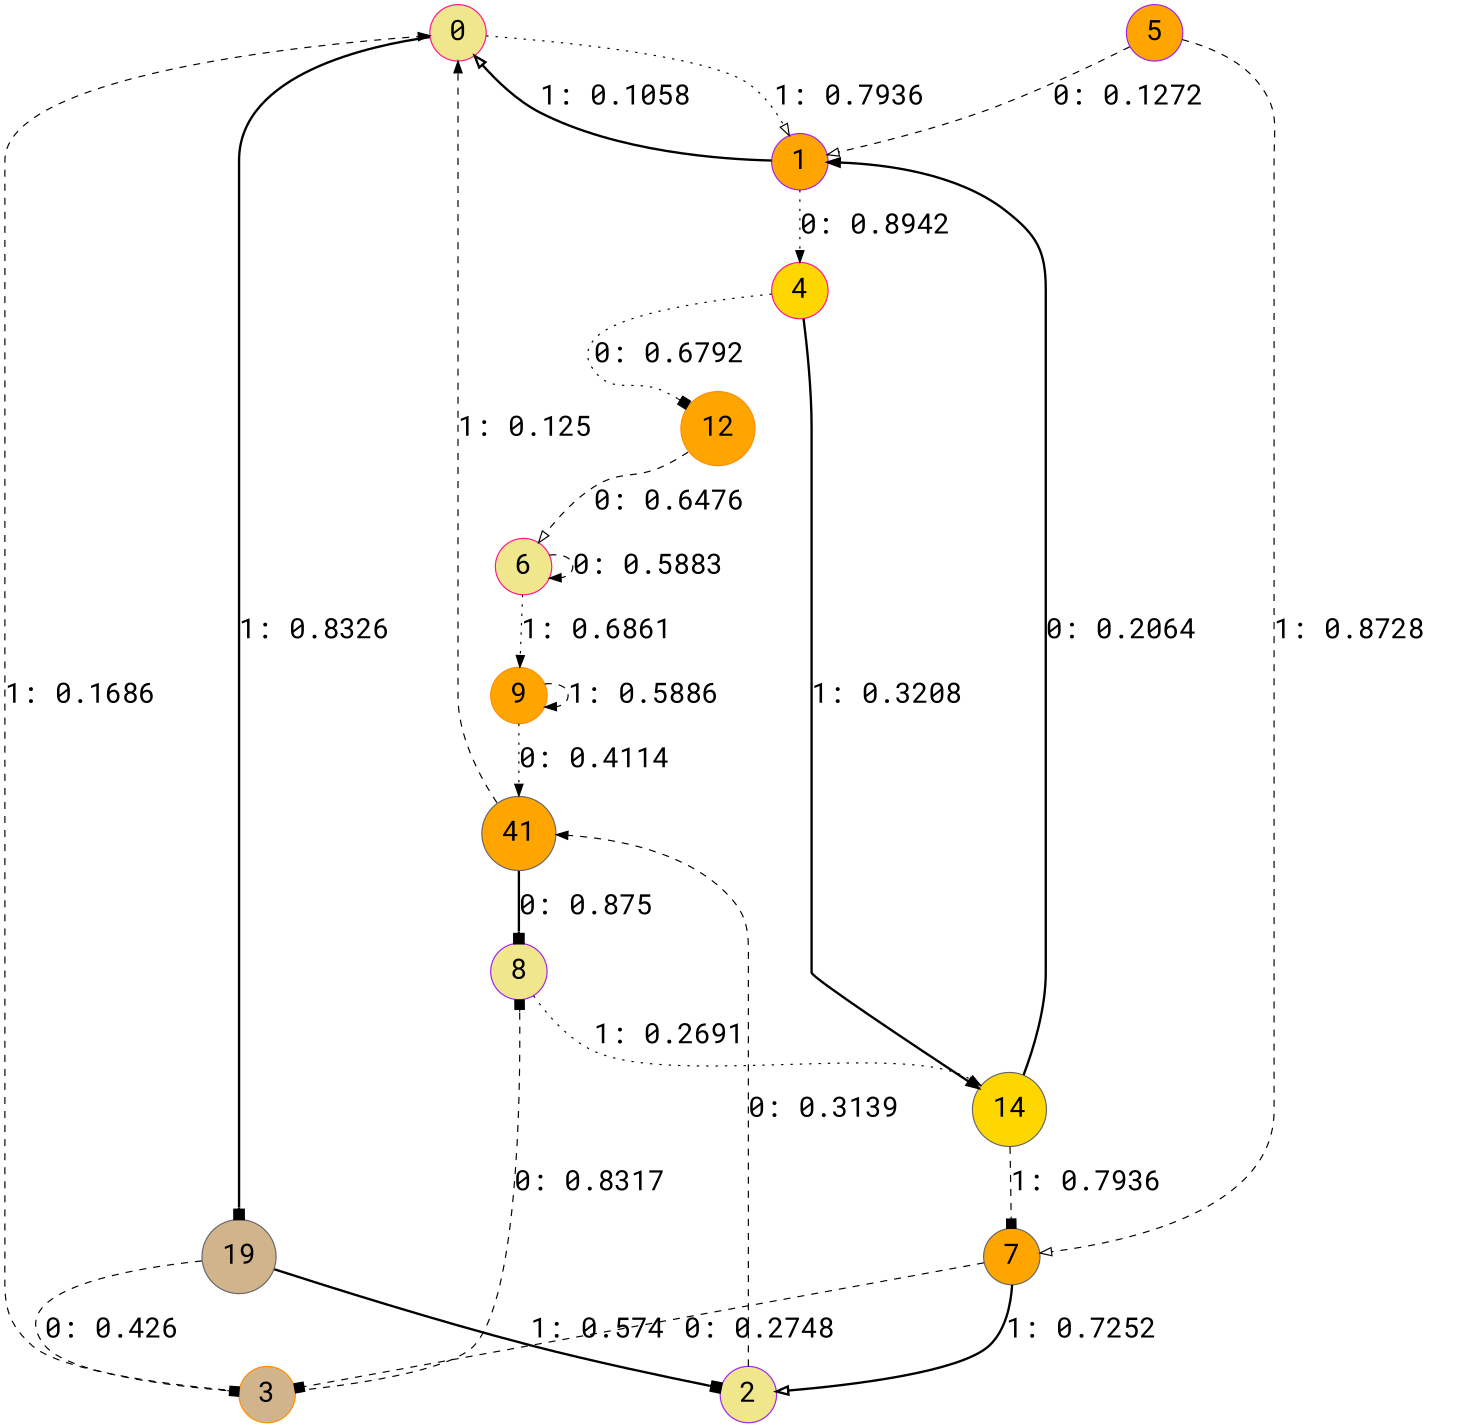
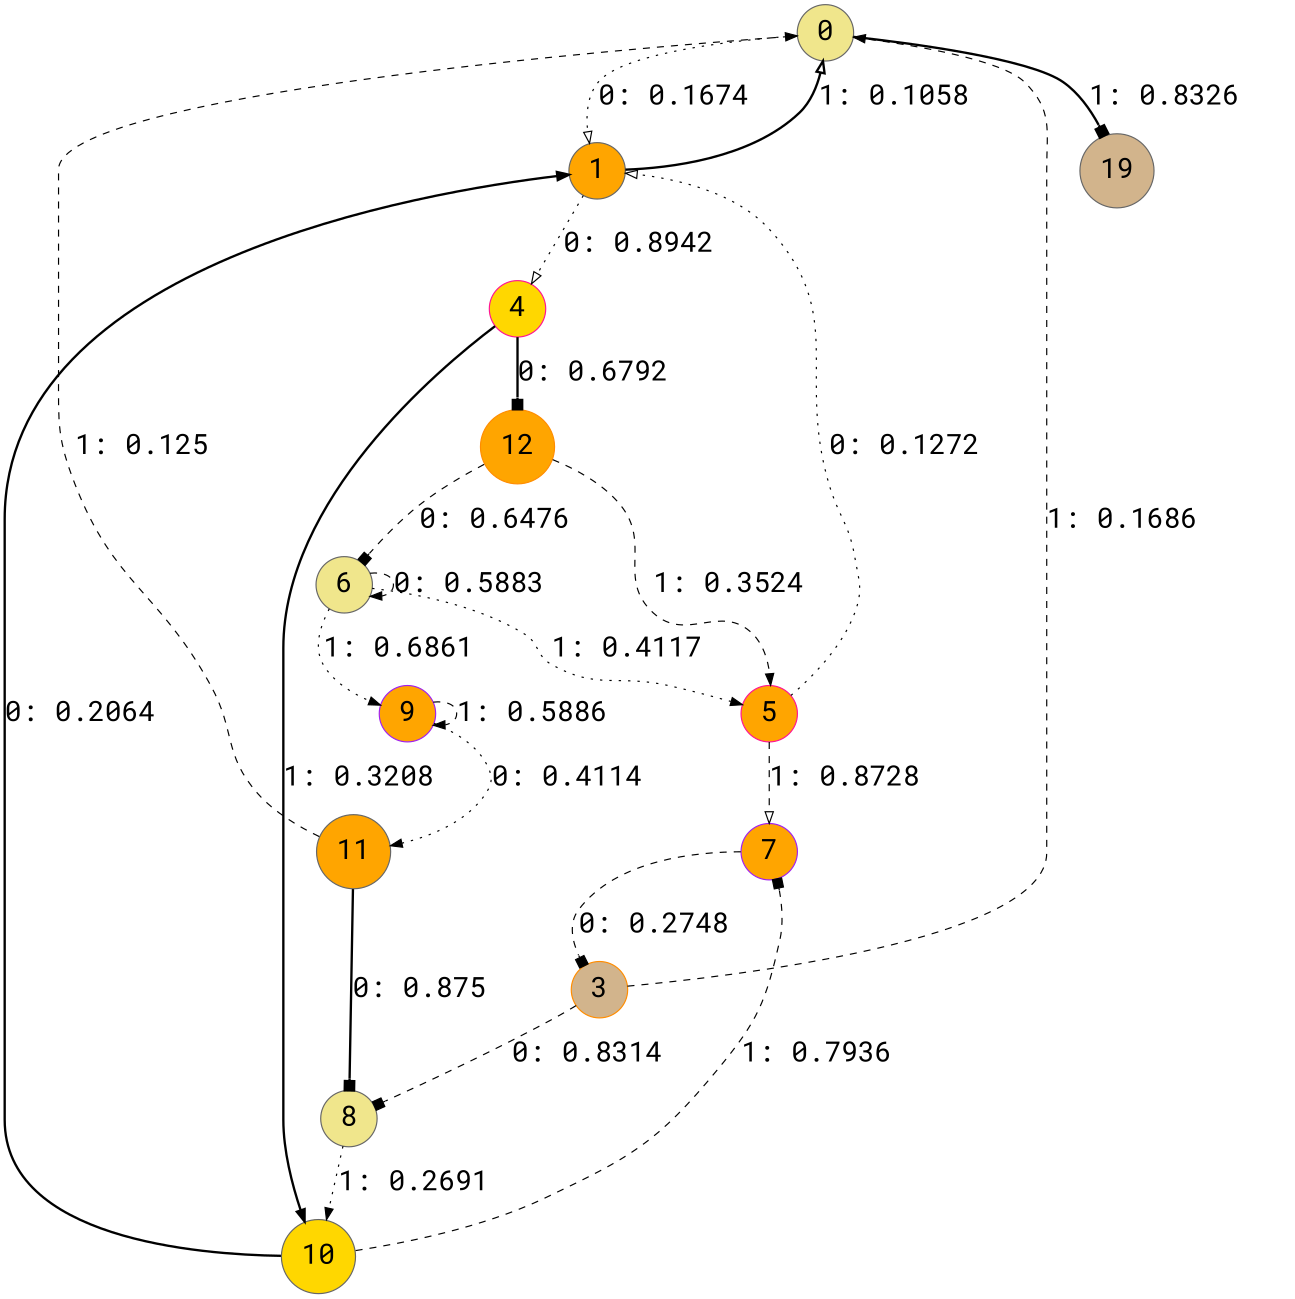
node "0": color deeppink -> gray40
node "5": color purple -> deeppink
edge "0" -> "1": label "1: 0.7936   " -> "0: 0.1674   "
edge "5" -> "1": style dashed -> dotted
node "1": color purple -> gray40
edge "1" -> "4": arrowhead normal -> onormal
edge "4" -> "12": style dotted -> bold
edge "12" -> "6": arrowhead onormal -> box
node "6": color deeppink -> gray40
edge "12" -> "5": added, label "1: 0.3524"
edge "6" -> "5": added, label "1: 0.4117"
node "9": color darkorange -> purple
node "41": label "41" -> "11"
node "8": color purple -> gray40
node "14": label "14" -> "10"
edge "3" -> "8": label "0: 0.8317   " -> "0: 0.8314   "
node "7": color gray40 -> purple
edge "19" -> "3": removed, label "0: 0.426"
node "2": removed
